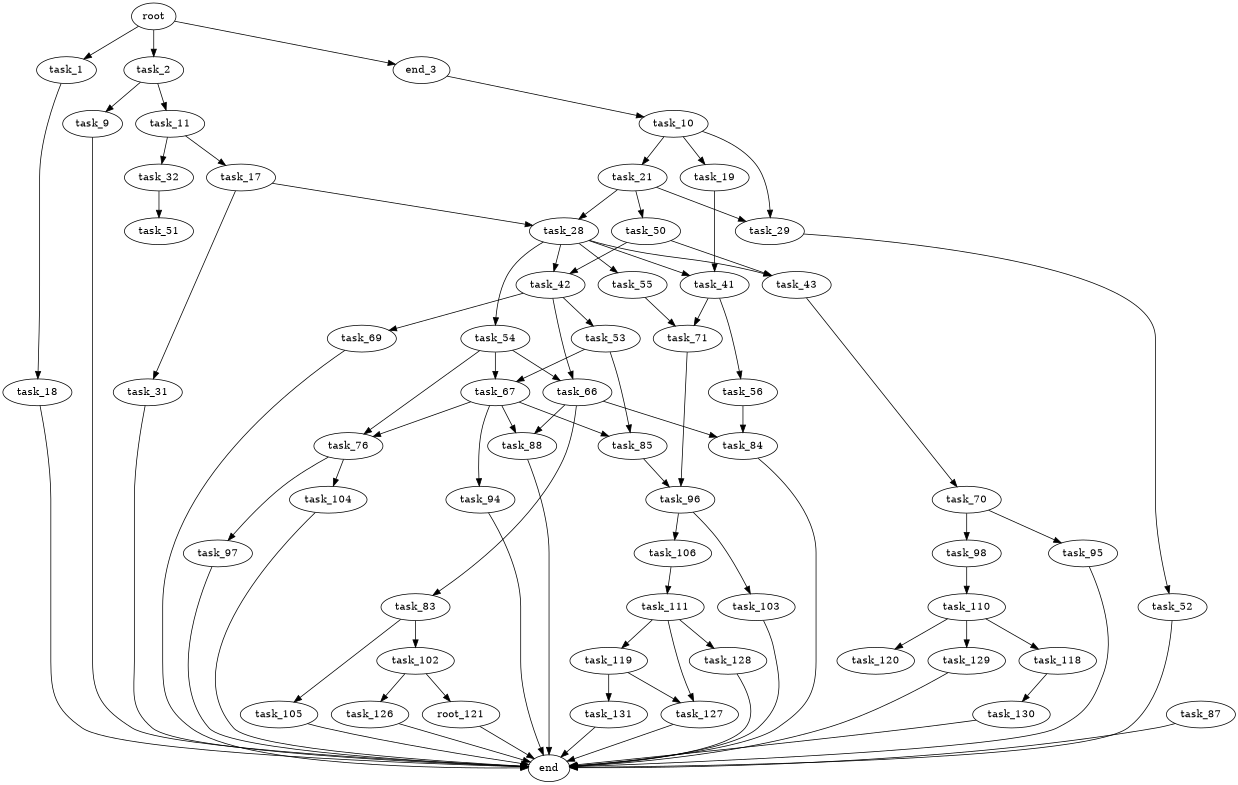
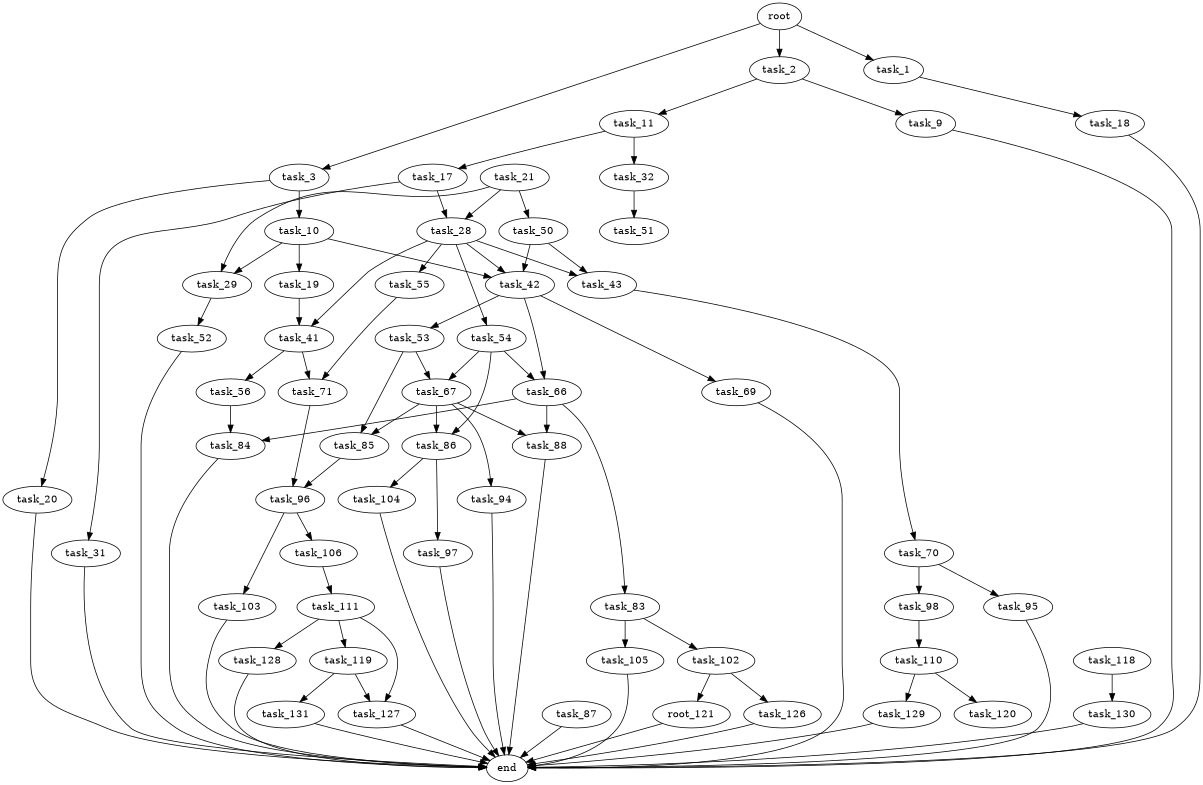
node "end_3": label "end_3" -> "task_3"
edge "task_10" -> "task_21": now "task_10" -> "task_42"
node "task_76": label "task_76" -> "task_86"
node "task_20": added
edge "task_110" -> "task_118": removed
